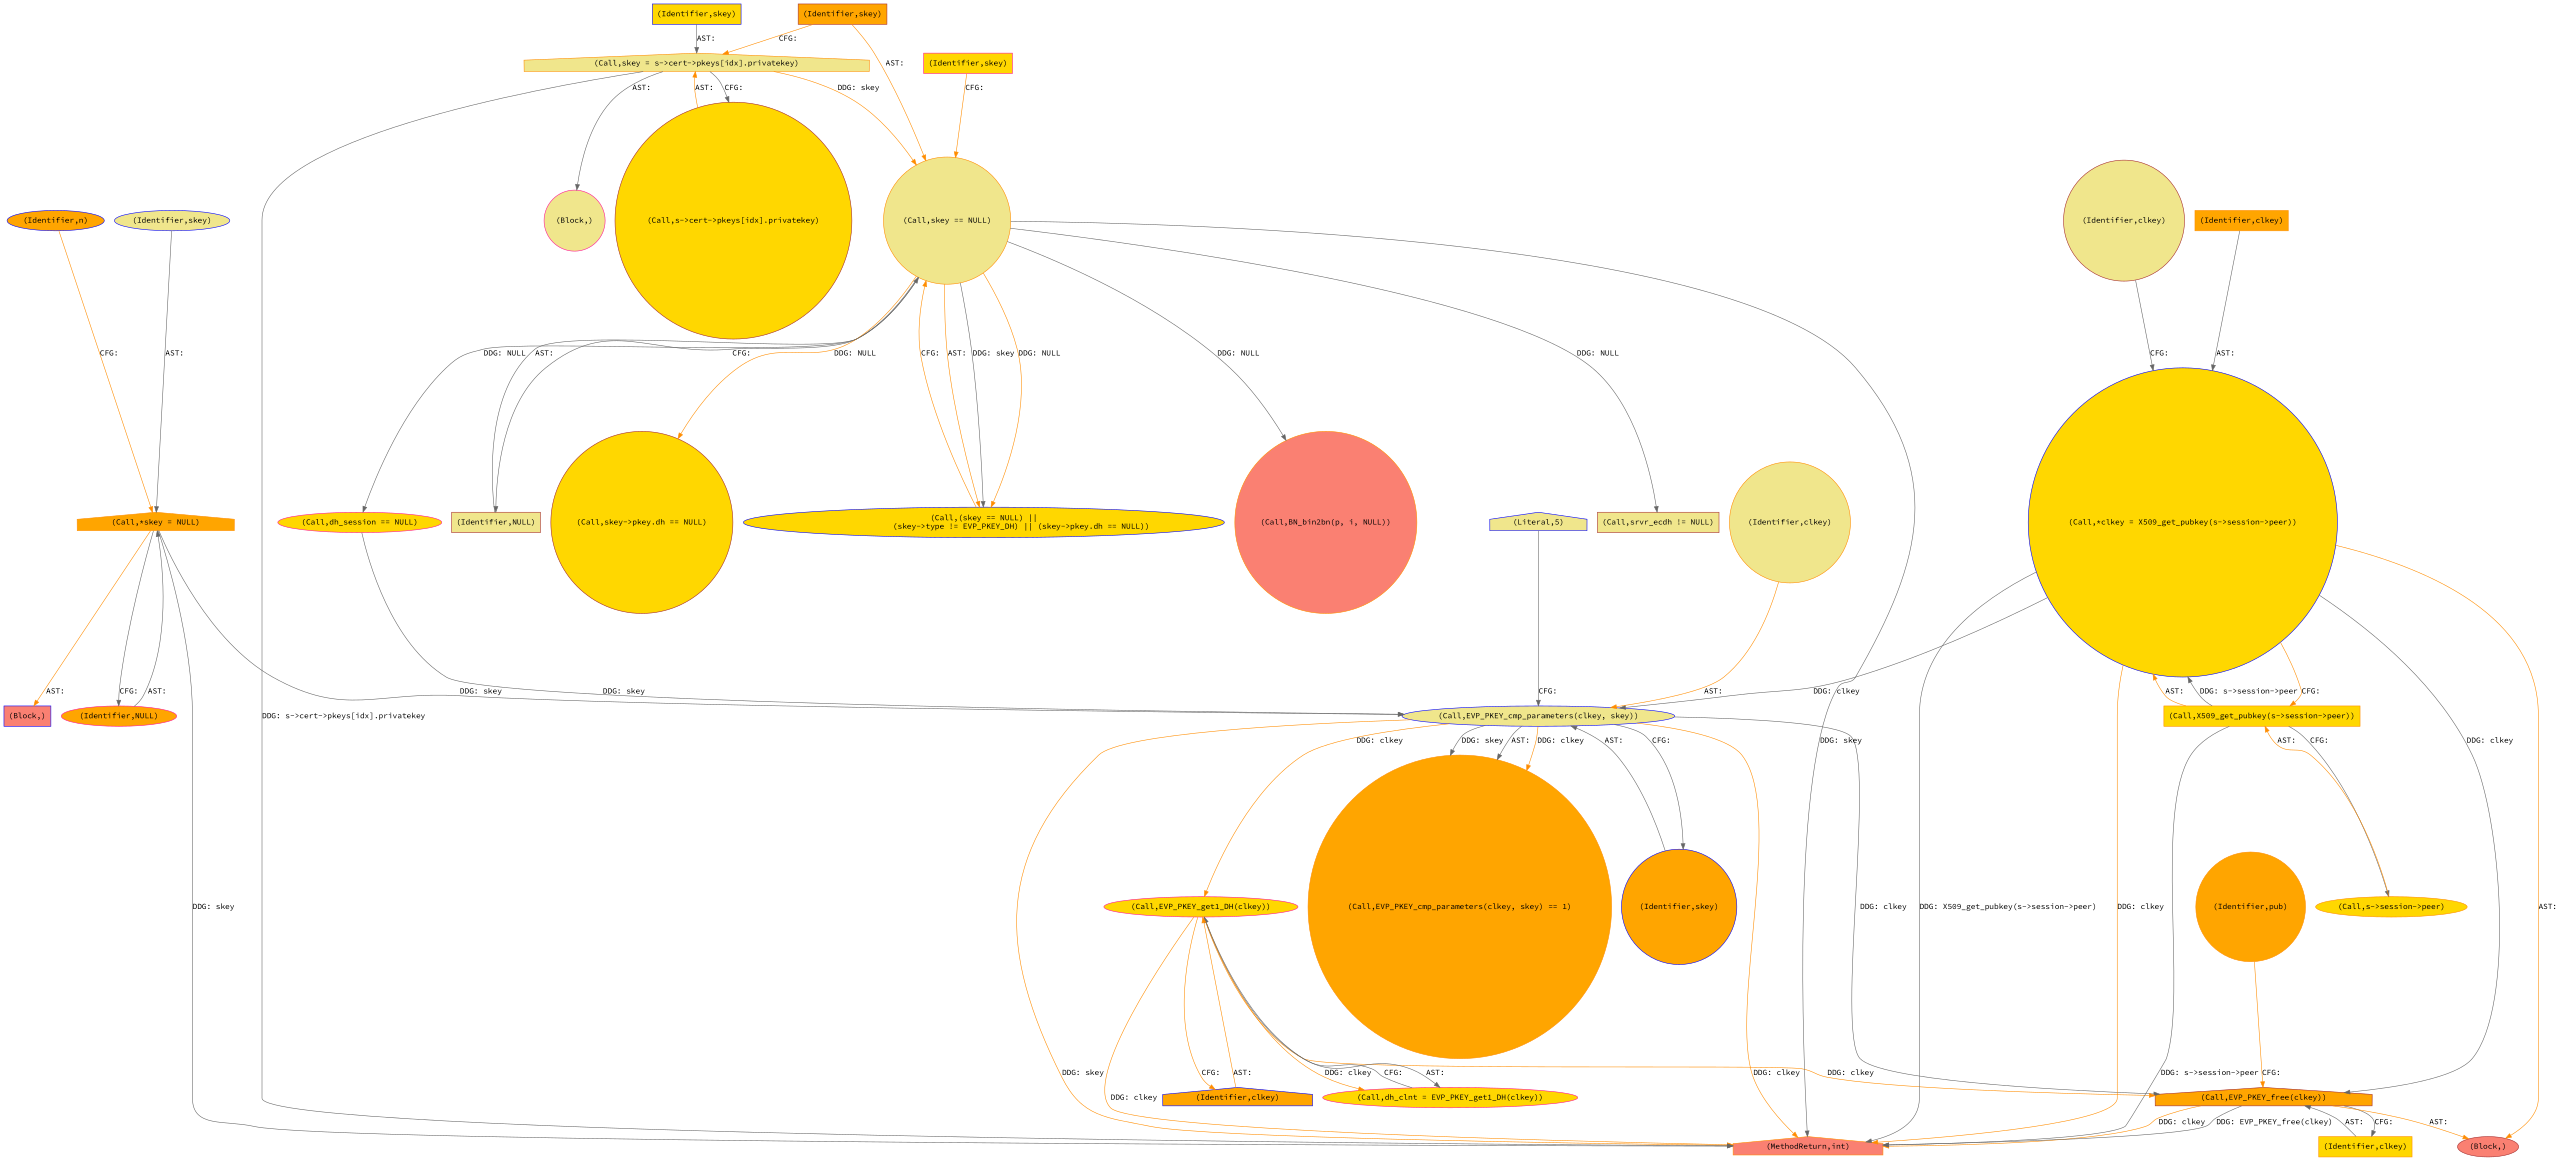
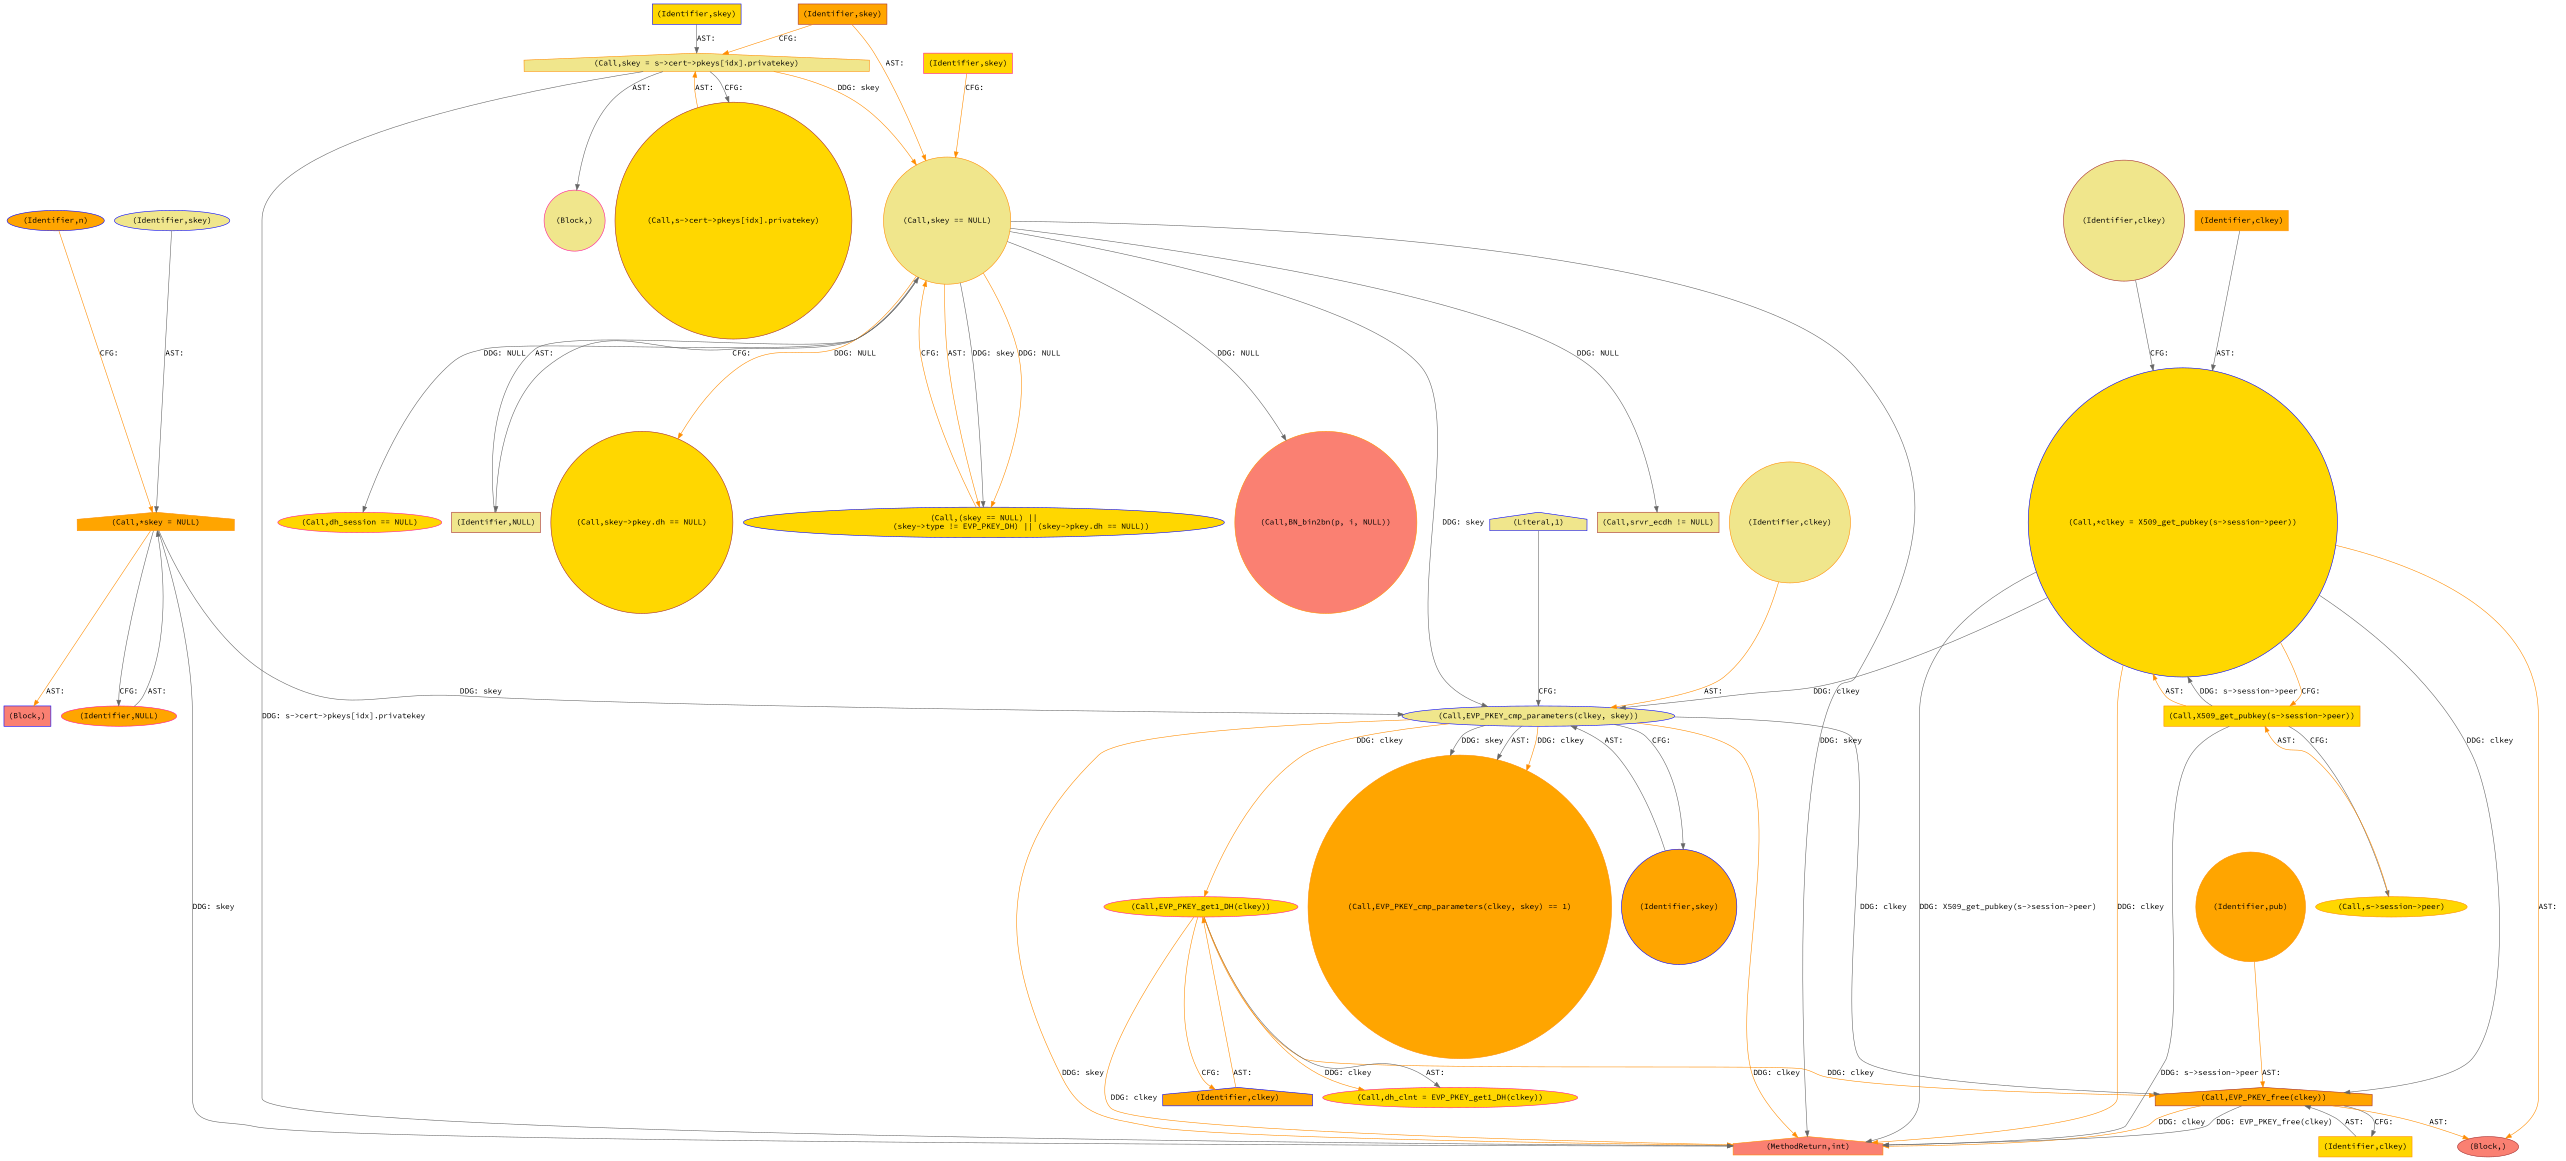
node "(Literal,5)": label "(Literal,5)" -> "(Literal,1)"
edge "(Call,dh_session == NULL)" -> "(Call,EVP_PKEY_cmp_parameters(clkey, skey))": now "(Call,skey == NULL)" -> "(Call,EVP_PKEY_cmp_parameters(clkey, skey))"
edge "(Call,dh_clnt = EVP_PKEY_get1_DH(clkey))" -> "(Call,EVP_PKEY_get1_DH(clkey))": removed, label "CFG:"
edge "(Identifier,pub)" -> "(Call,EVP_PKEY_free(clkey))": label "CFG: " -> "AST: "
